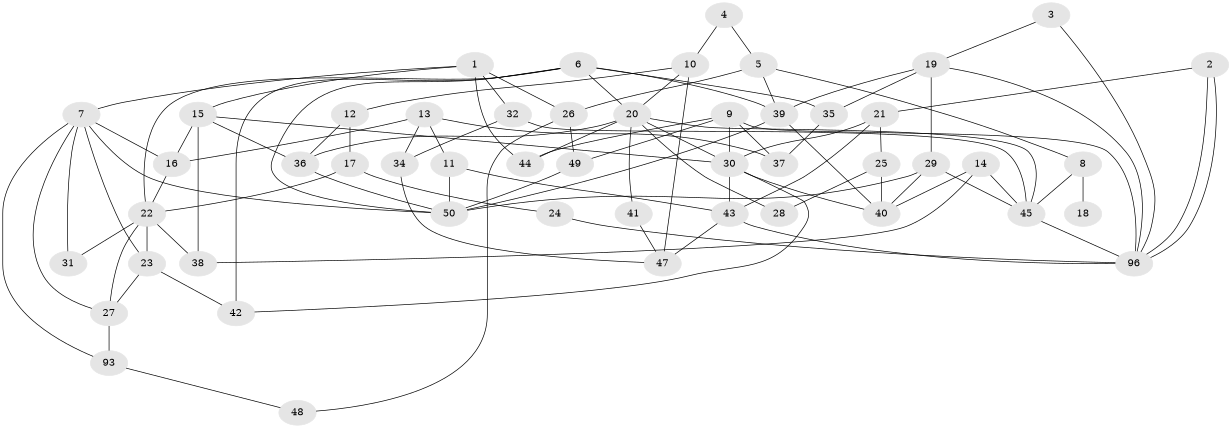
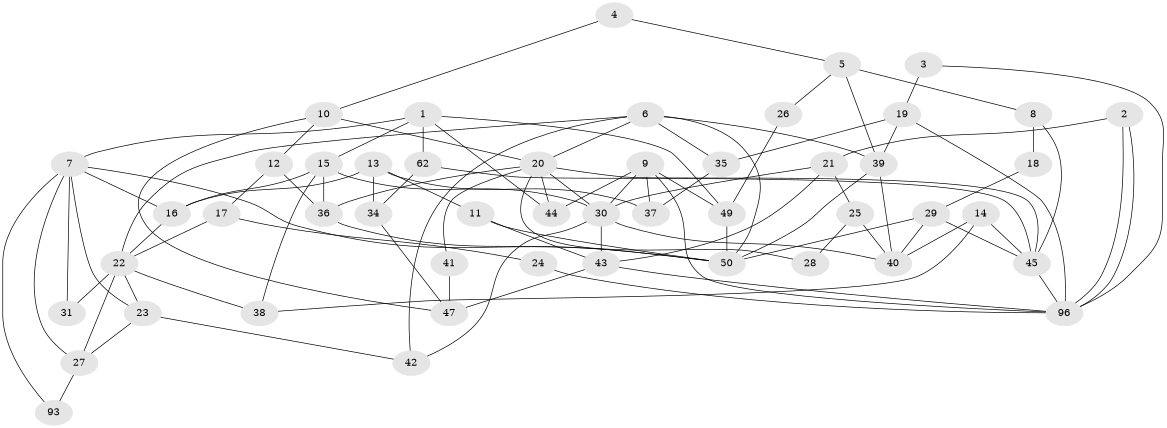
edge "1" -- "26": now "1" -- "49"
node "32": label "32" -> "62"
edge "19" -- "29": now "18" -- "29"
node "48": removed
